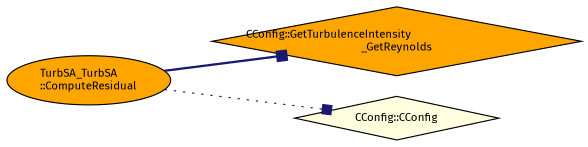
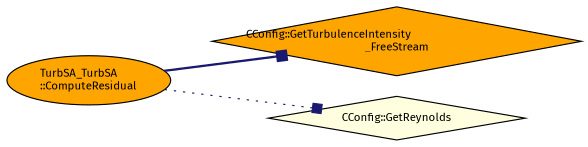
node "CConfig::GetTurbulenceIntensity _GetReynolds": label "CConfig::GetTurbulenceIntensity _GetReynolds" -> "CConfig::GetTurbulenceIntensity _FreeStream"
node "CConfig::CConfig": label "CConfig::CConfig" -> "CConfig::GetReynolds"
